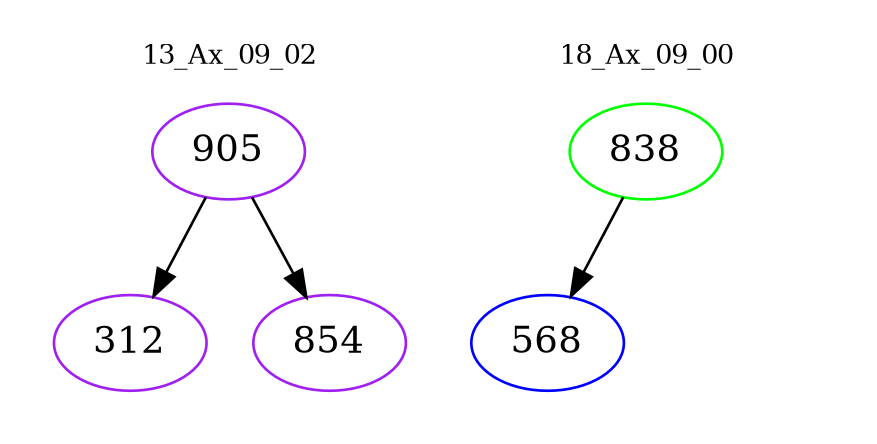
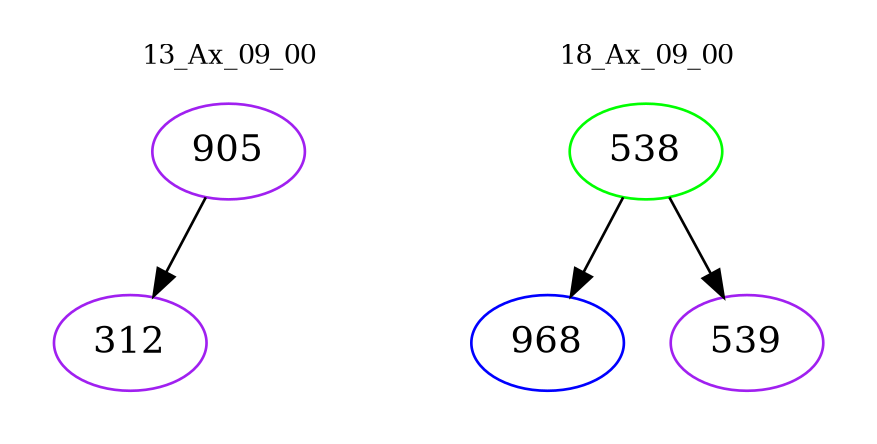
cluster "13_Ax_09_02": label "13_Ax_09_02" -> "13_Ax_09_00"
node "838": label "838" -> "538"
node "854": removed
node "568": label "568" -> "968"
node "539": added
